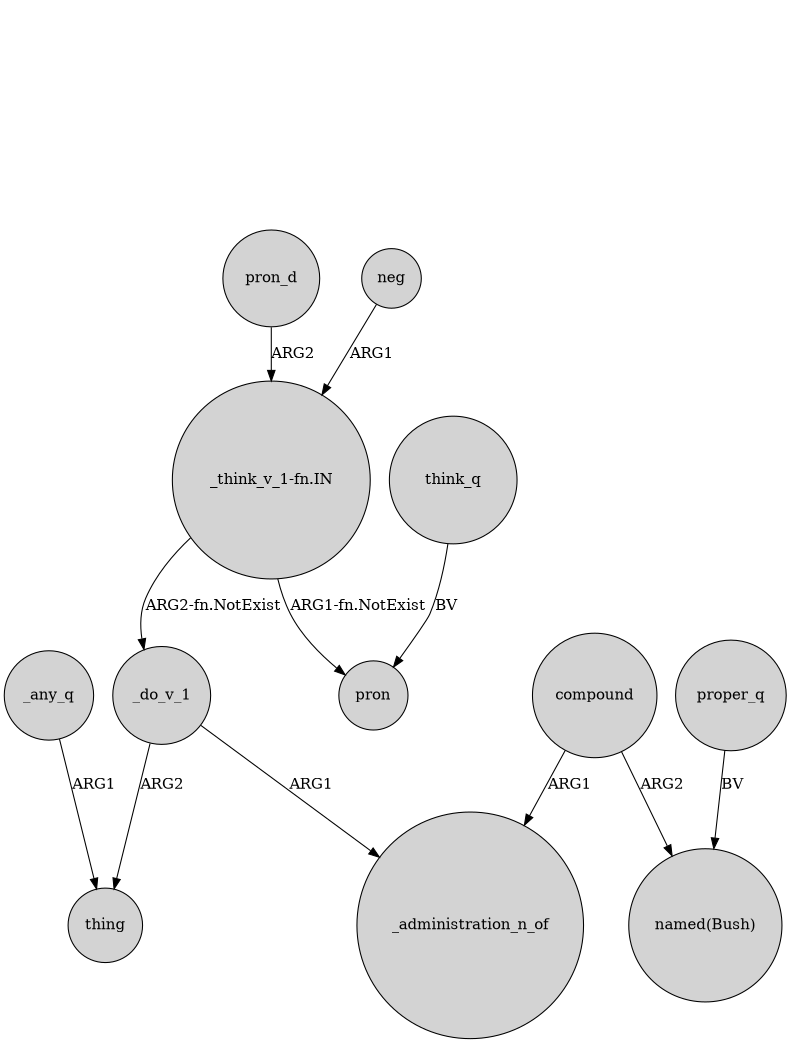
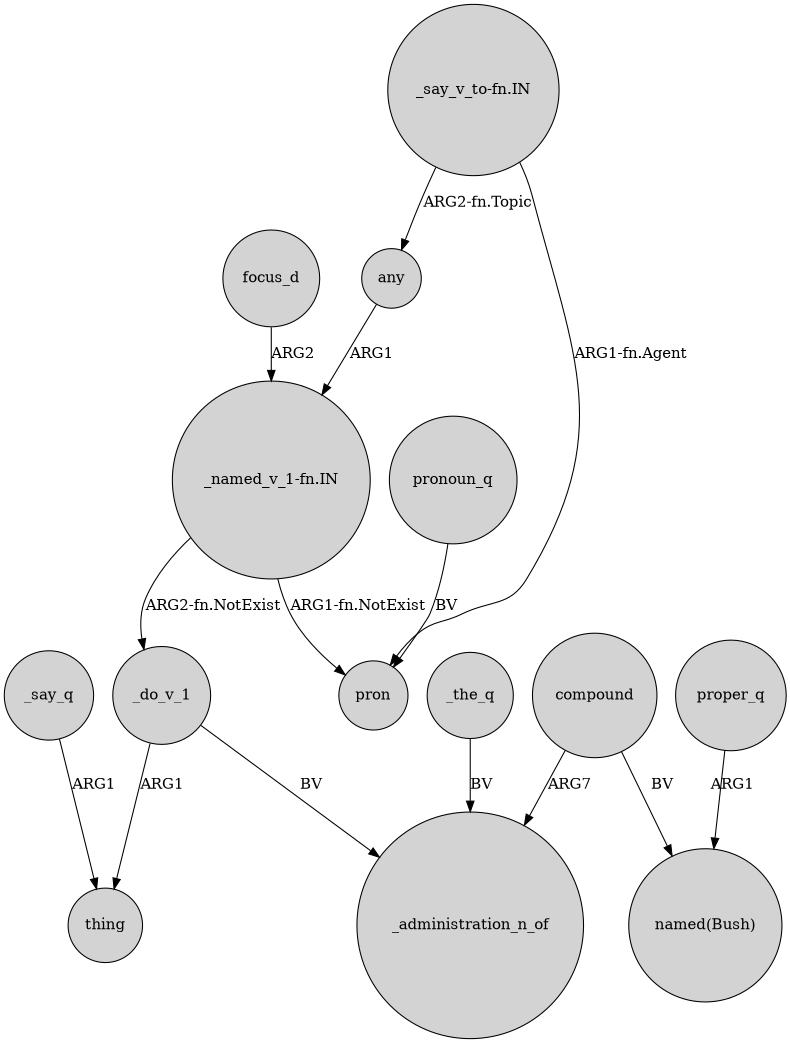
node "_say_v_to-fn.IN": added
node "pron_d": label "pron_d" -> "focus_d"
node "neg": label "neg" -> "any"
node "_think_v_1-fn.IN": label "_think_v_1-fn.IN" -> "_named_v_1-fn.IN"
node "think_q": label "think_q" -> "pronoun_q"
node "_any_q": label "_any_q" -> "_say_q"
node "_the_q": added
edge "_do_v_1" -> "thing": label "ARG2" -> "ARG1"
edge "_do_v_1" -> "_administration_n_of": label "ARG1" -> "BV"
edge "compound" -> "_administration_n_of": label "ARG1" -> "ARG7"
edge "compound" -> "named(Bush)": label "ARG2" -> "BV"
edge "proper_q" -> "named(Bush)": label "BV" -> "ARG1"
